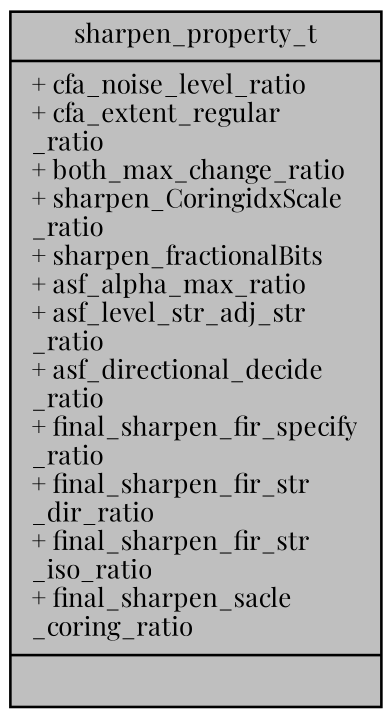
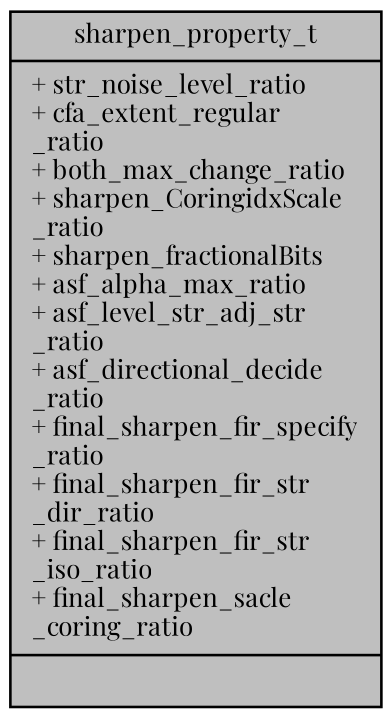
node "sharpen_property_t": text "+ cfa_noise_level_ratio" -> "+ str_noise_level_ratio"
